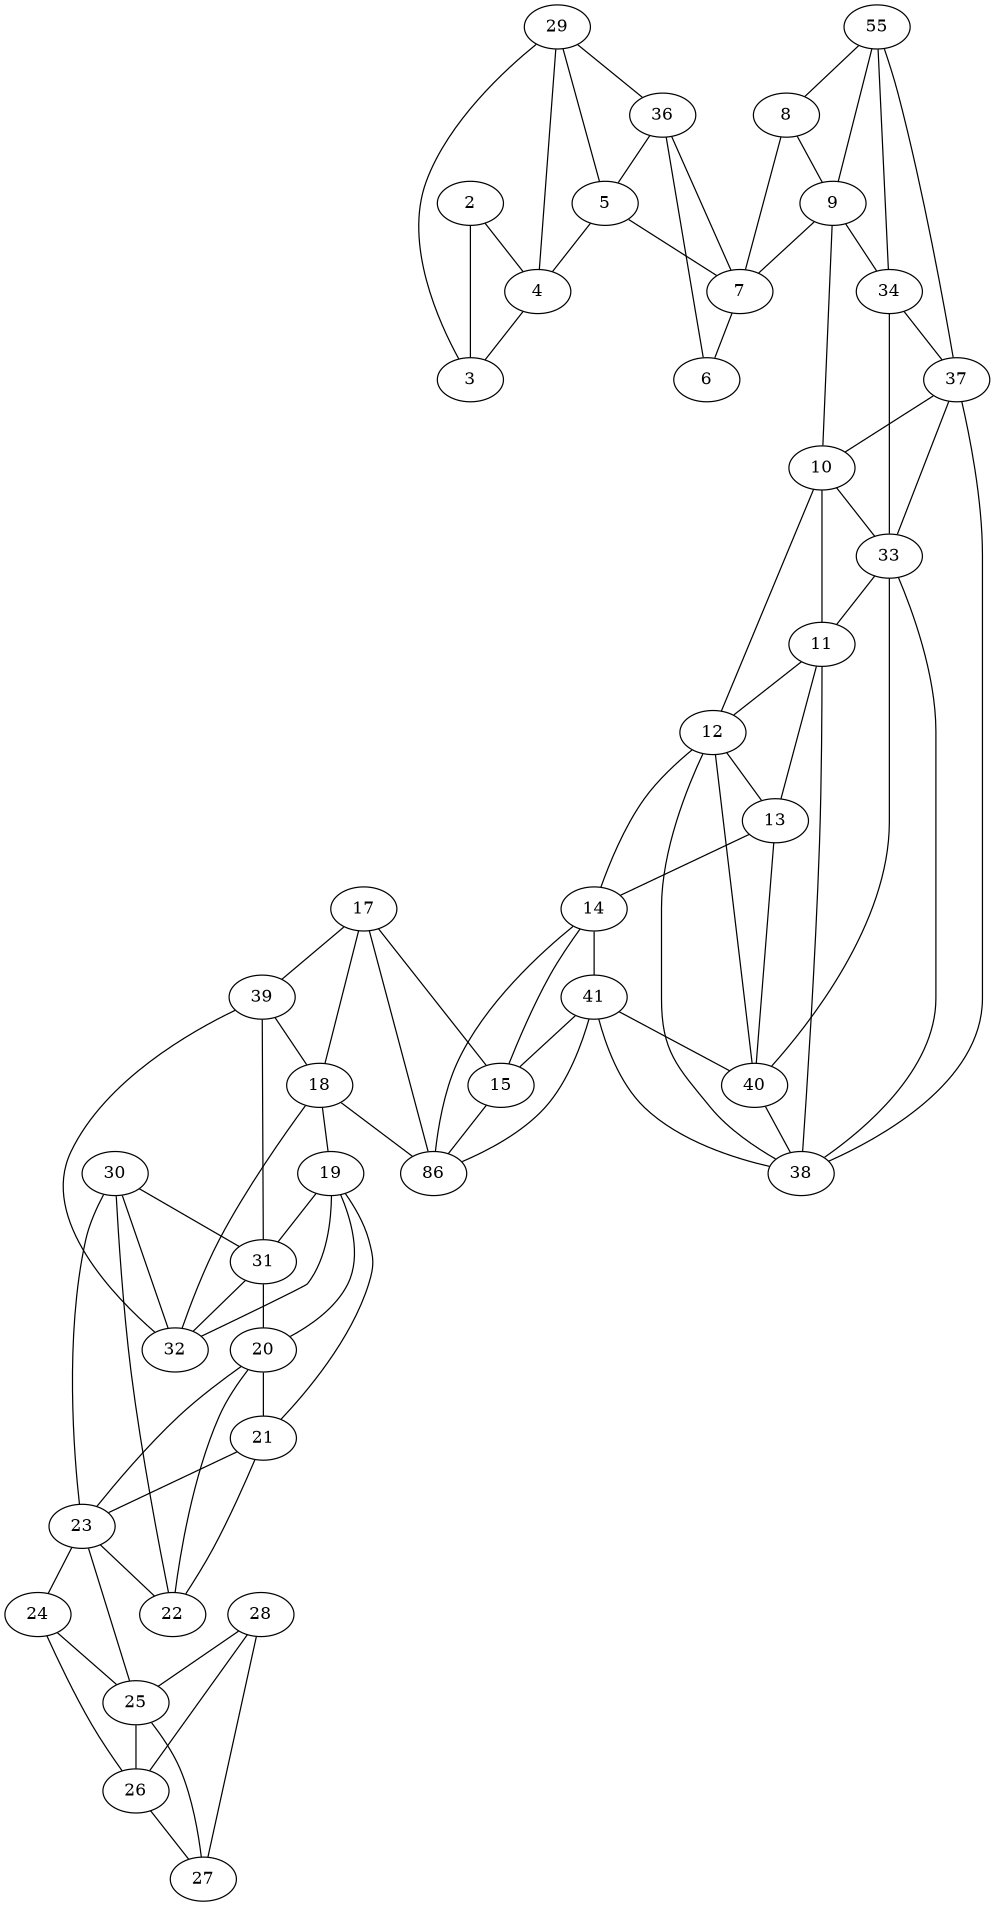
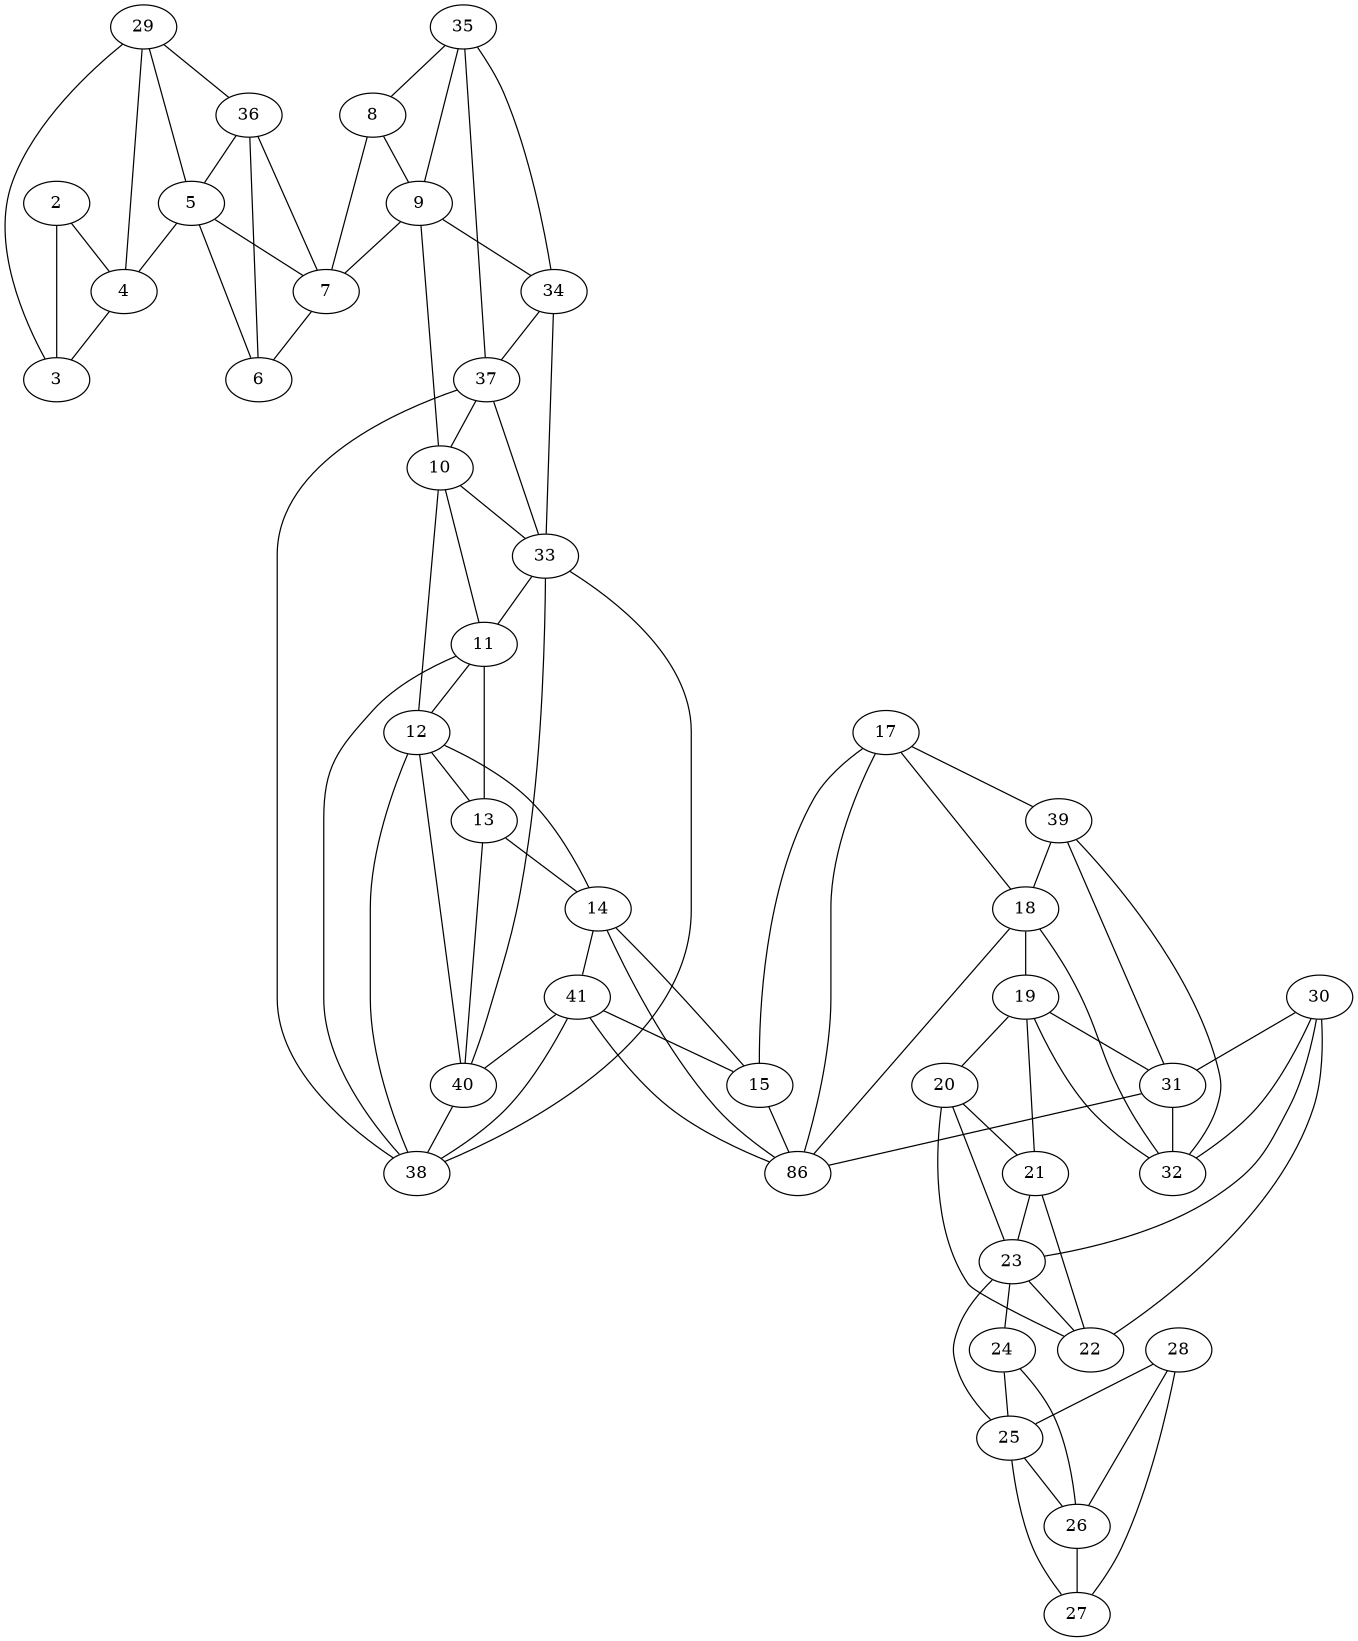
node "55": label "55" -> "35"
edge "5" -- "6": added
edge "31" -- "20": now "31" -- "86"
